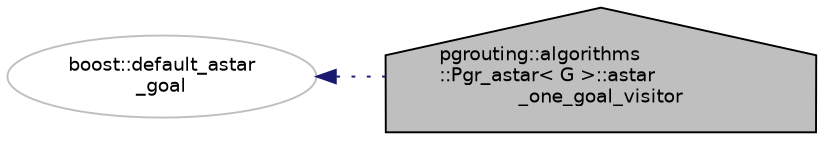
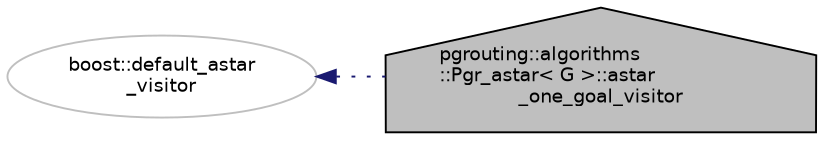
node "boost::default_astar _goal": label "boost::default_astar _goal" -> "boost::default_astar _visitor"
